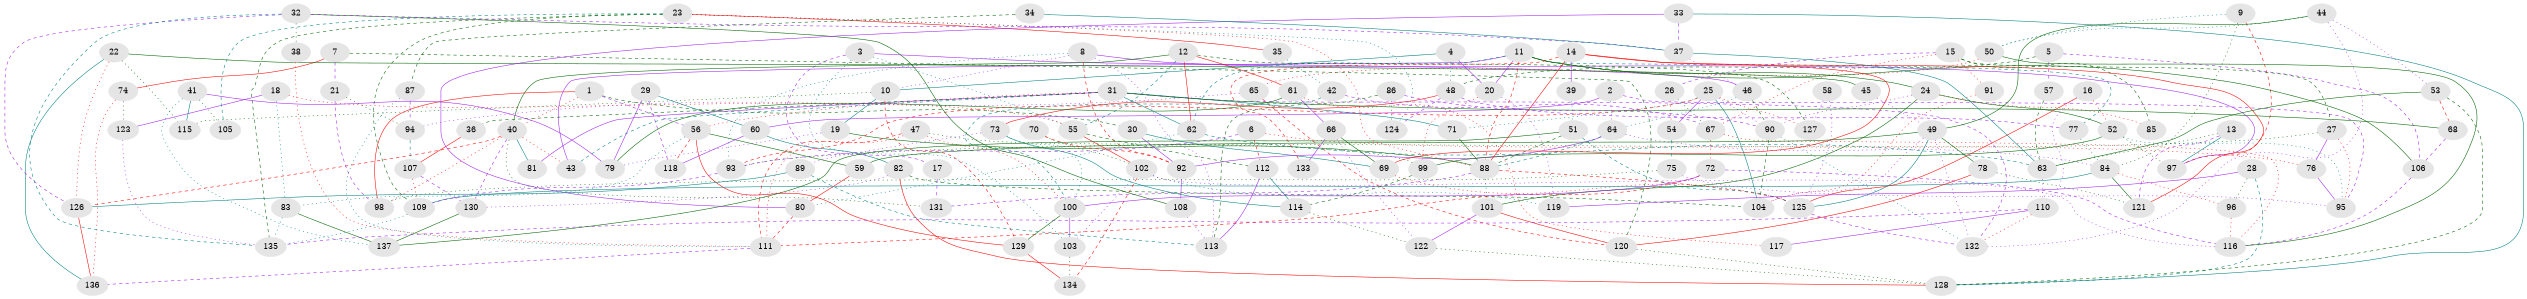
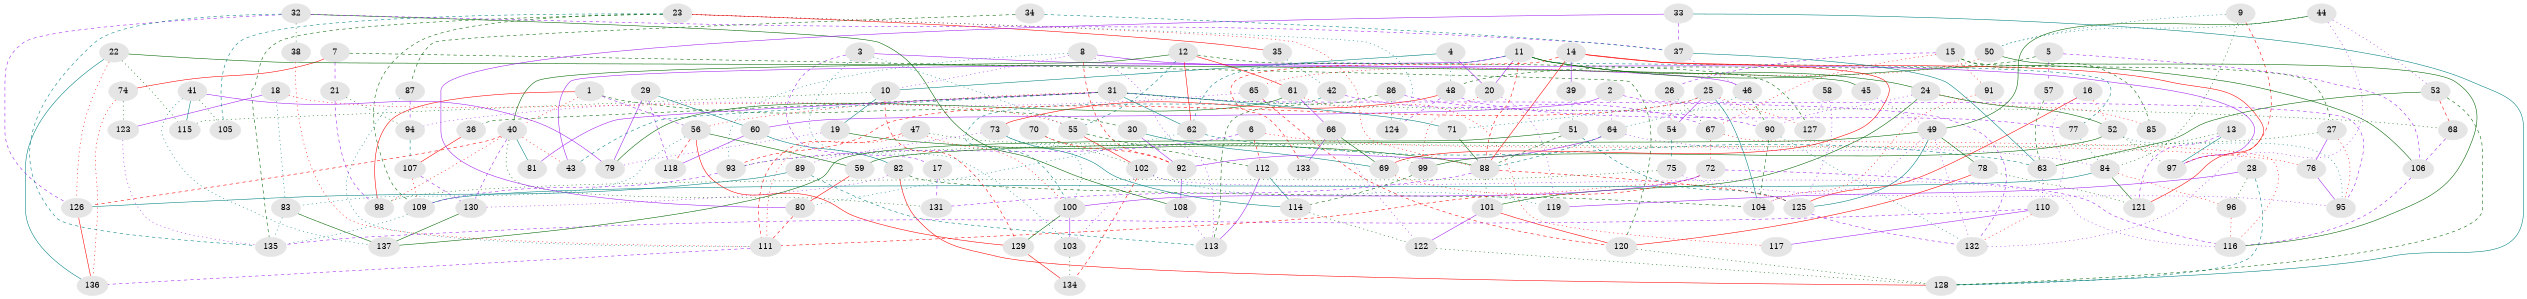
edge "34" -- "37": style solid -> dashed
edge "31" -- "68": style solid -> dotted
